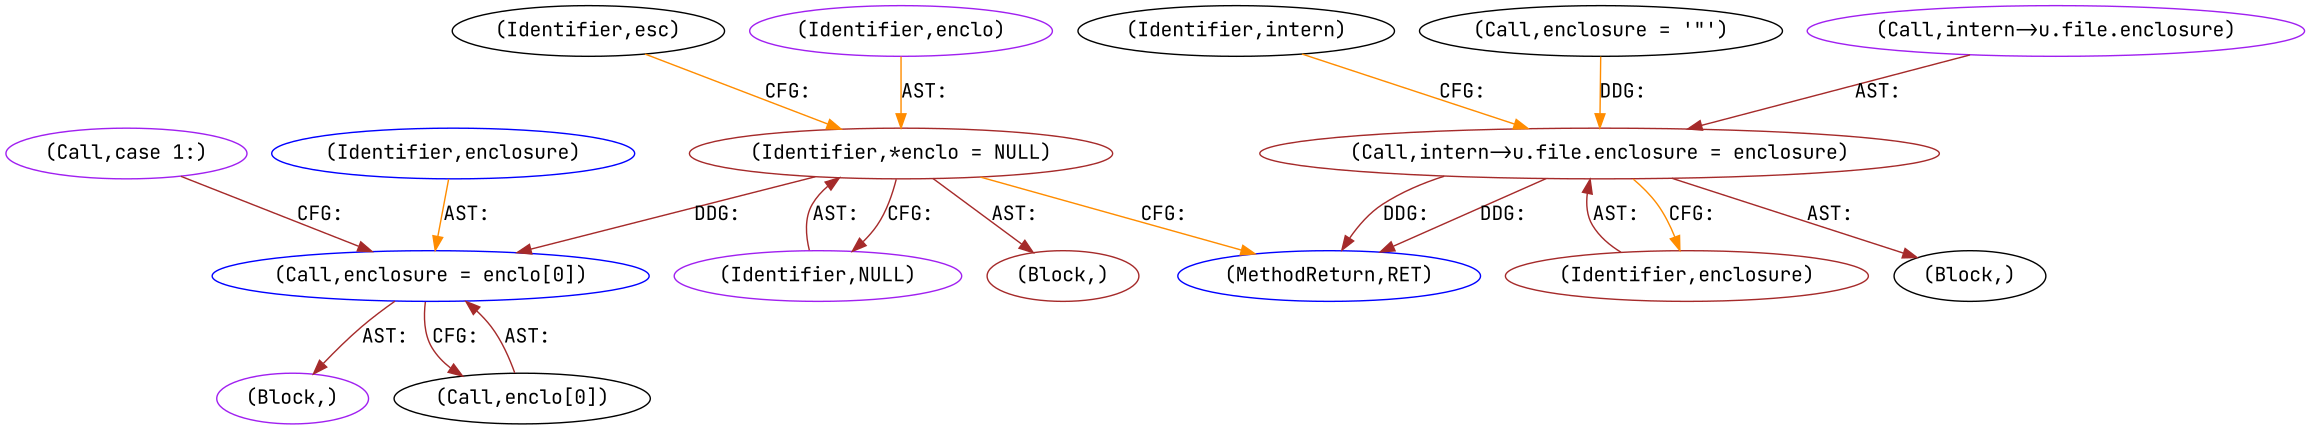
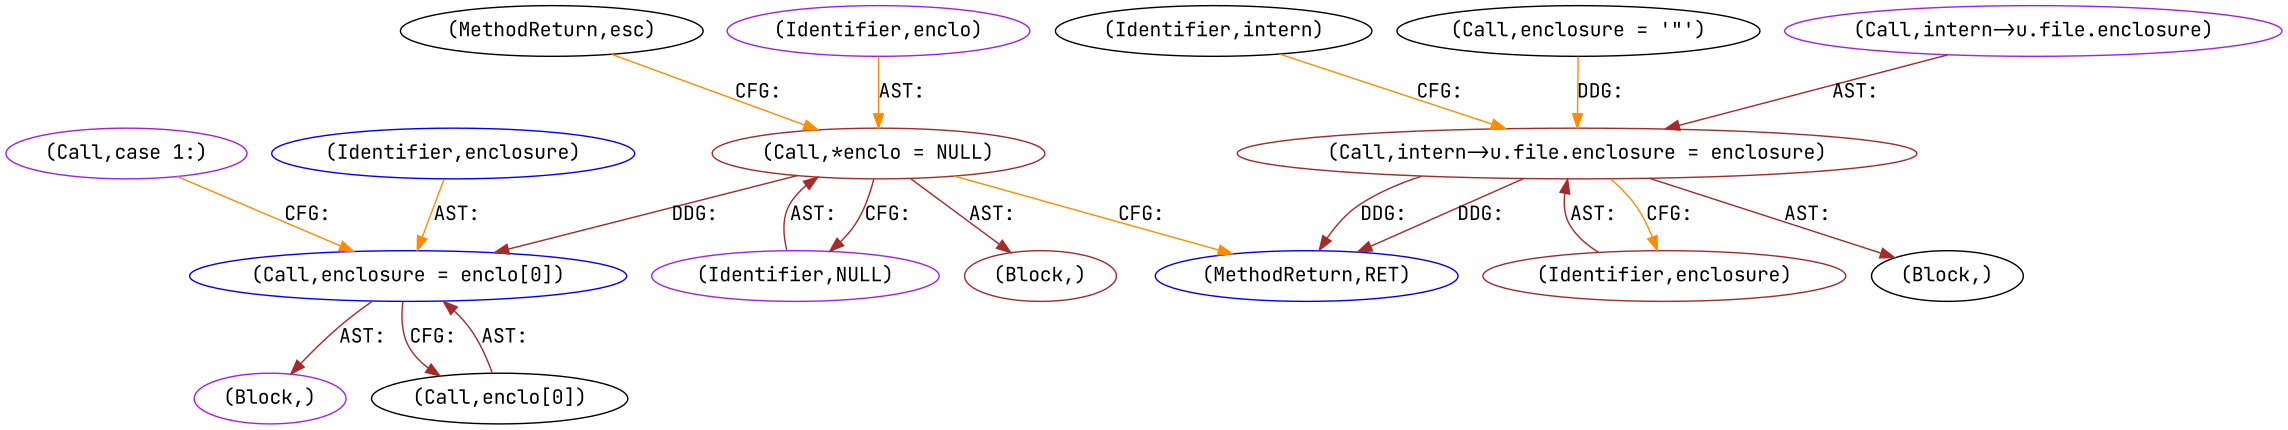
node "(Identifier,esc)": label "(Identifier,esc)" -> "(MethodReturn,esc)"
node "(Identifier,*enclo = NULL)": label "(Identifier,*enclo = NULL)" -> "(Call,*enclo = NULL)"
edge "(Call,case 1:)" -> "(Call,enclosure = enclo[0])": color brown -> darkorange
